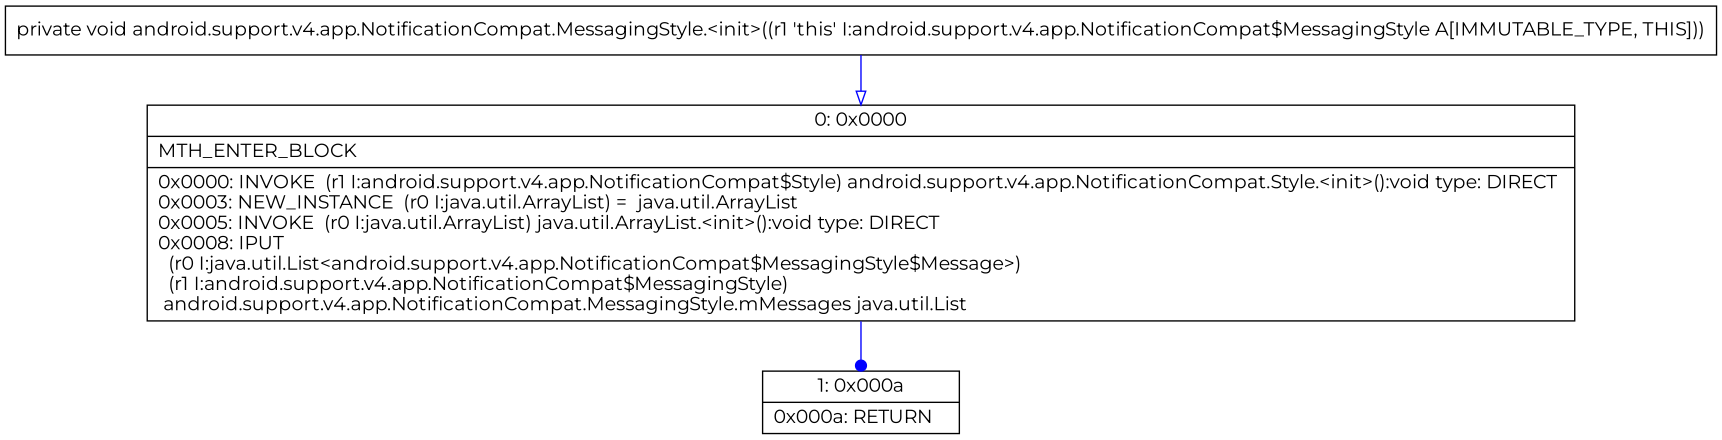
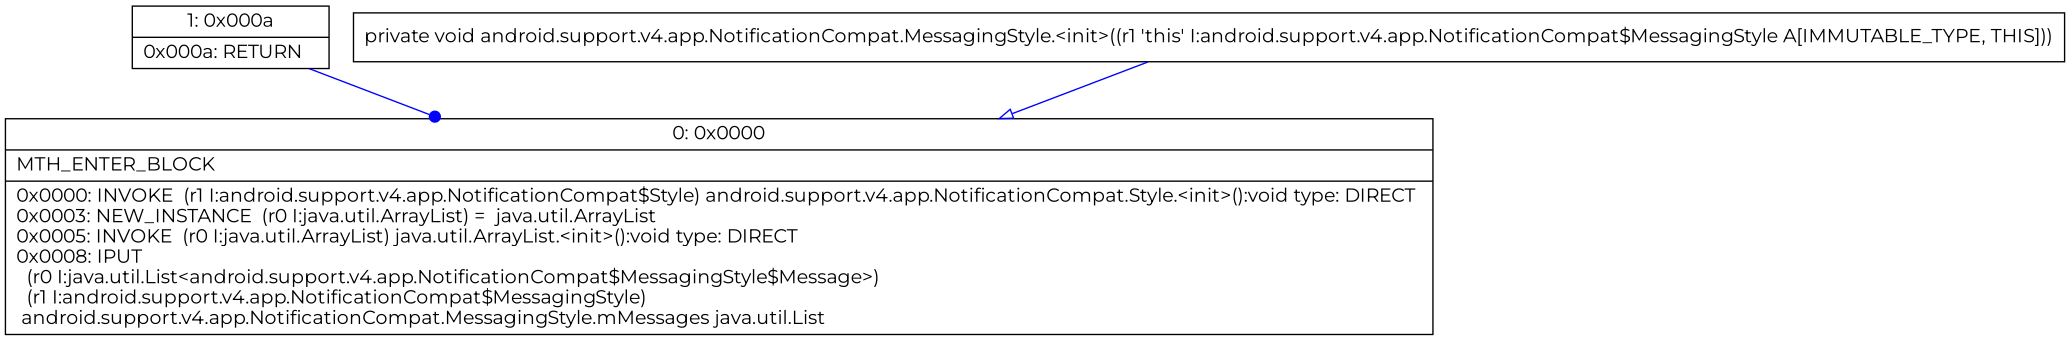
edge "0: 0x0000" -> "1: 0x000a": reversed
